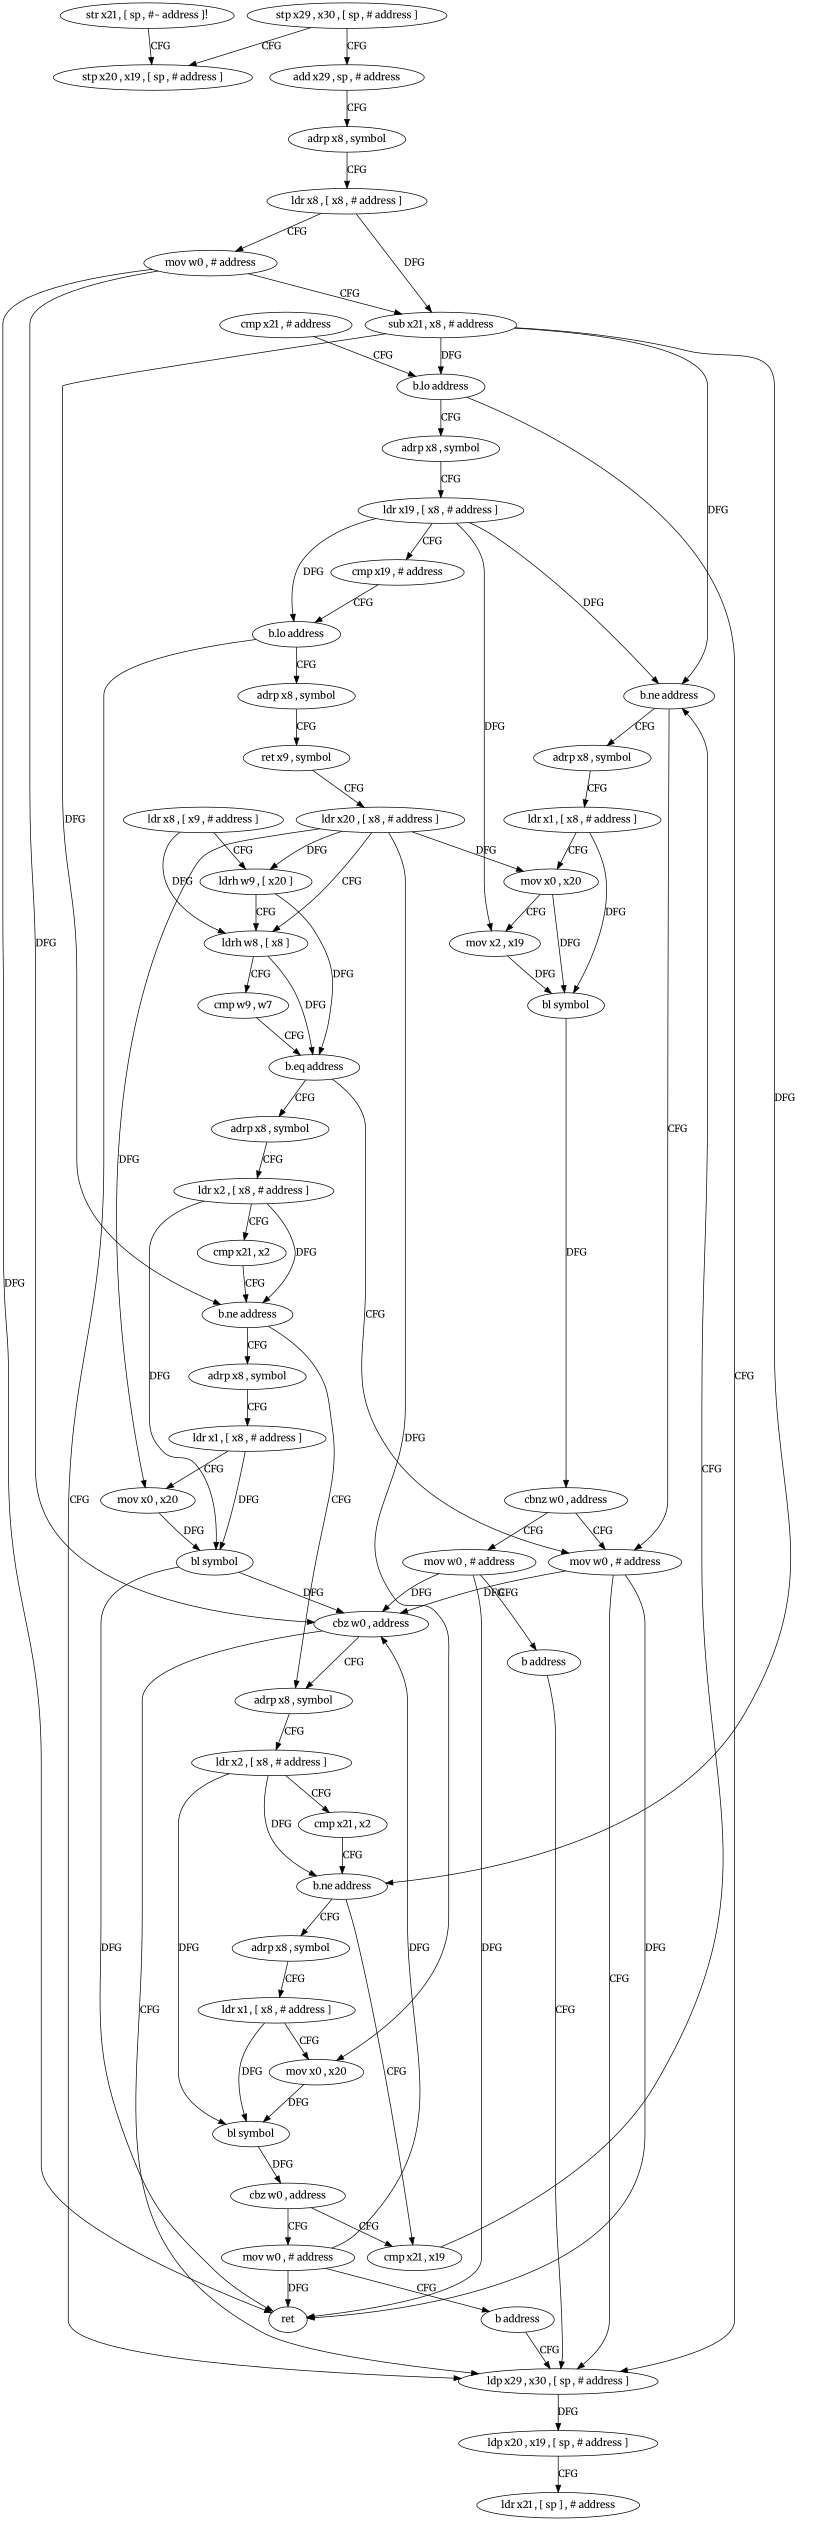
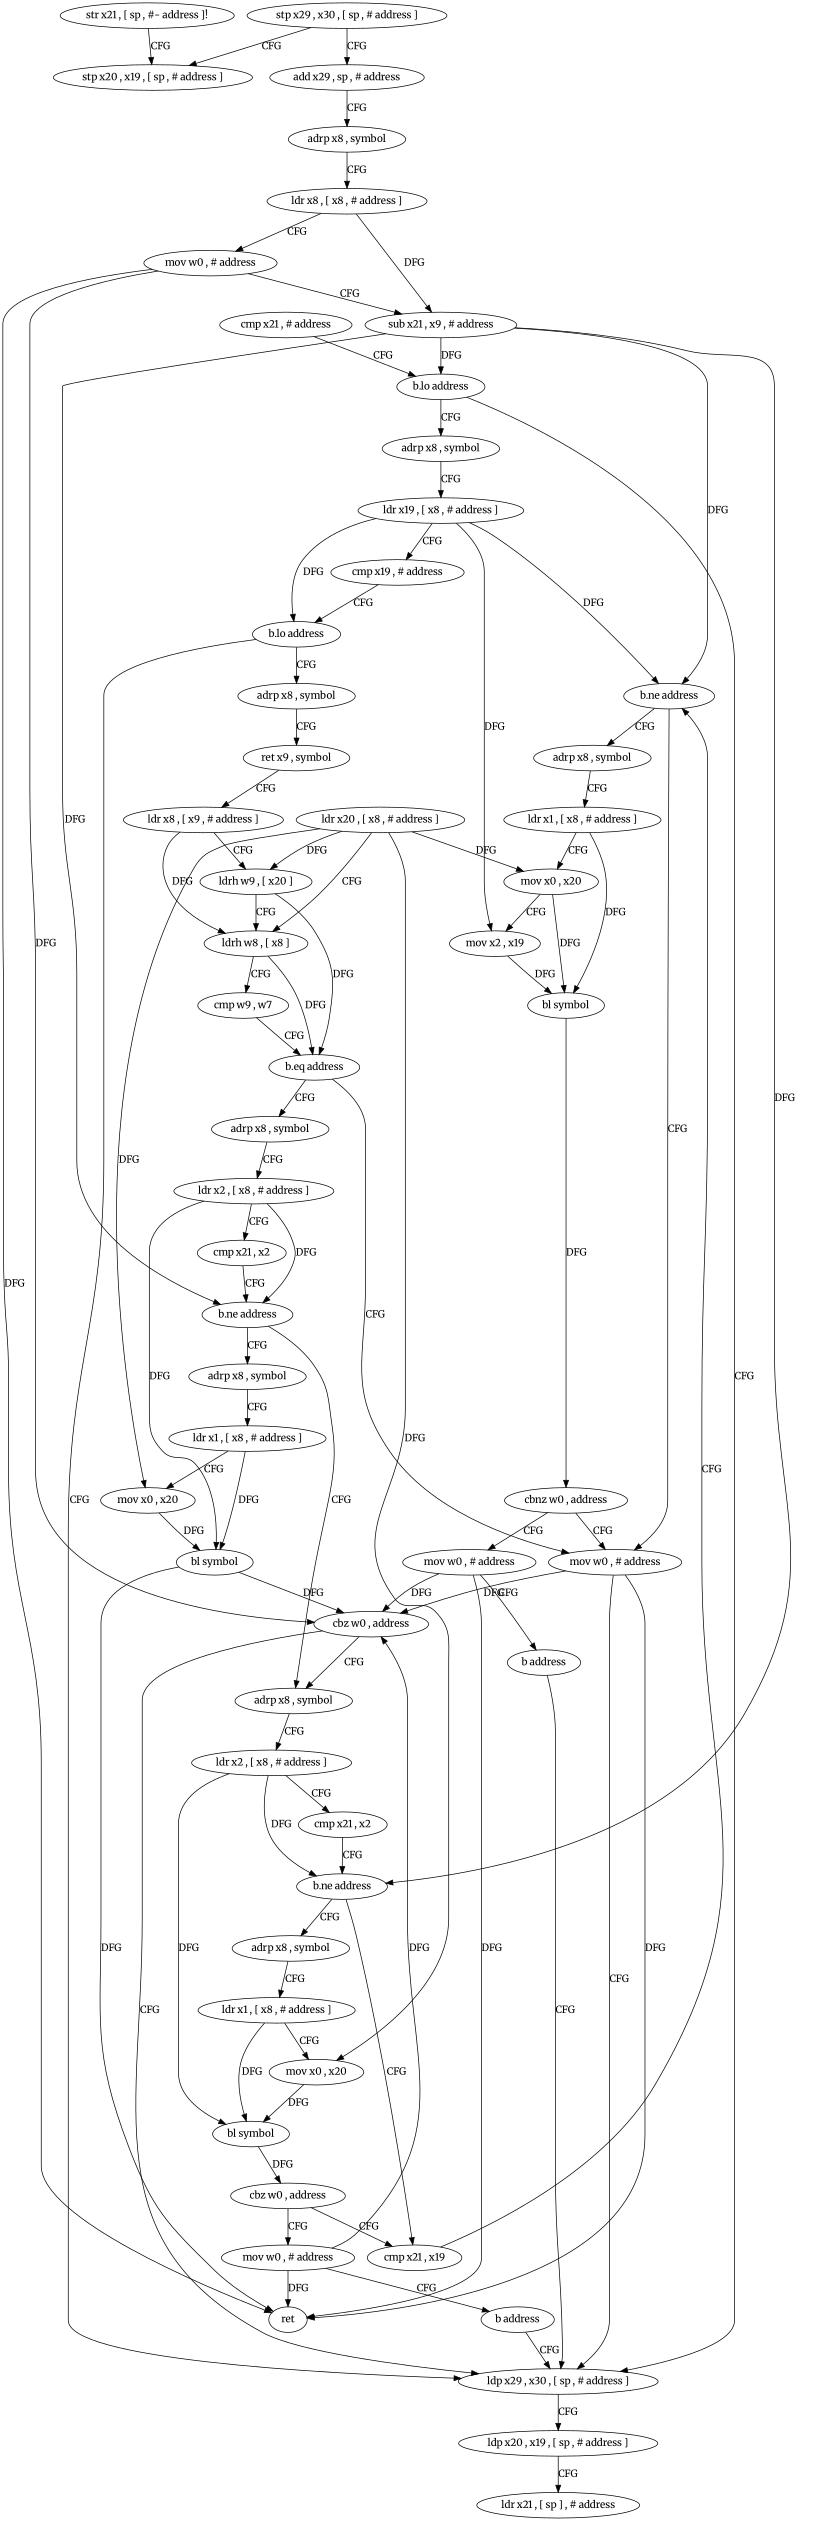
node "sub x21 , x8 , # address": label "sub x21 , x8 , # address" -> "sub x21 , x9 , # address"
edge "ret x9 , symbol" -> "ldr x20 , [ x8 , # address ]": now "ret x9 , symbol" -> "ldr x8 , [ x9 , # address ]"
edge "ldp x29 , x30 , [ sp , # address ]" -> "ldp x20 , x19 , [ sp , # address ]": label "DFG" -> "CFG"
